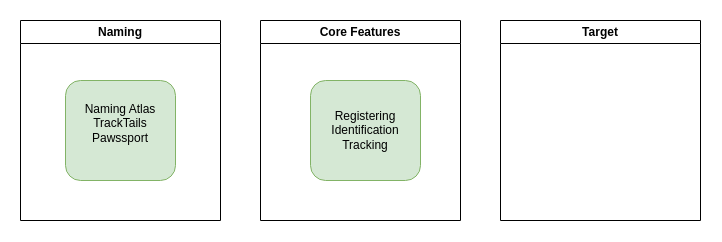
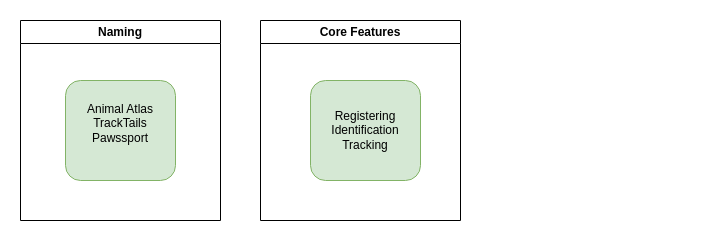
node "Target": removed
node "Naming Atlas TrackTails Pawssport": label "Naming Atlas TrackTails Pawssport" -> "Animal Atlas TrackTails Pawssport"
